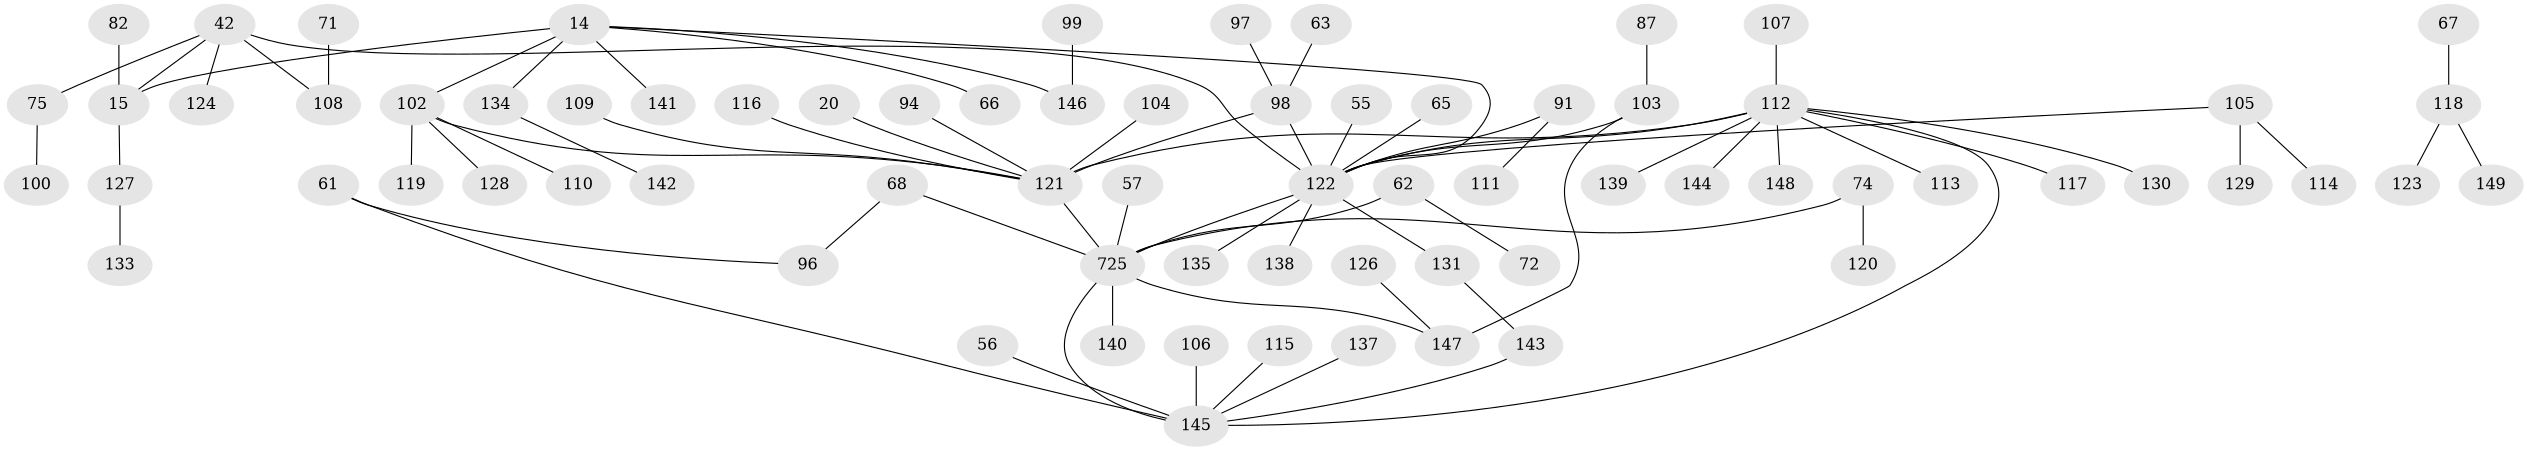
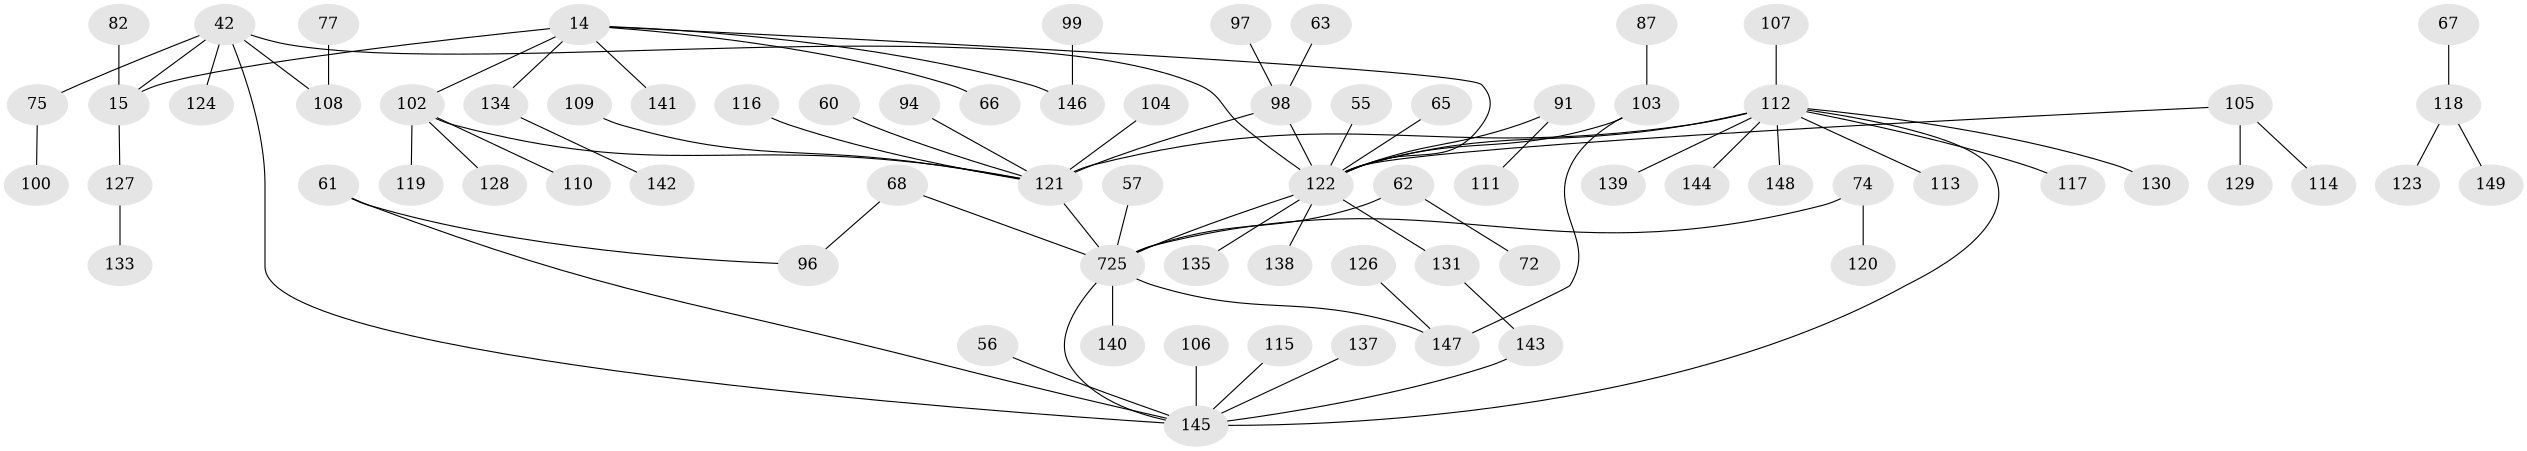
node "71": label "71" -> "77"
node "20": label "20" -> "60"
edge "42" -- "145": added
